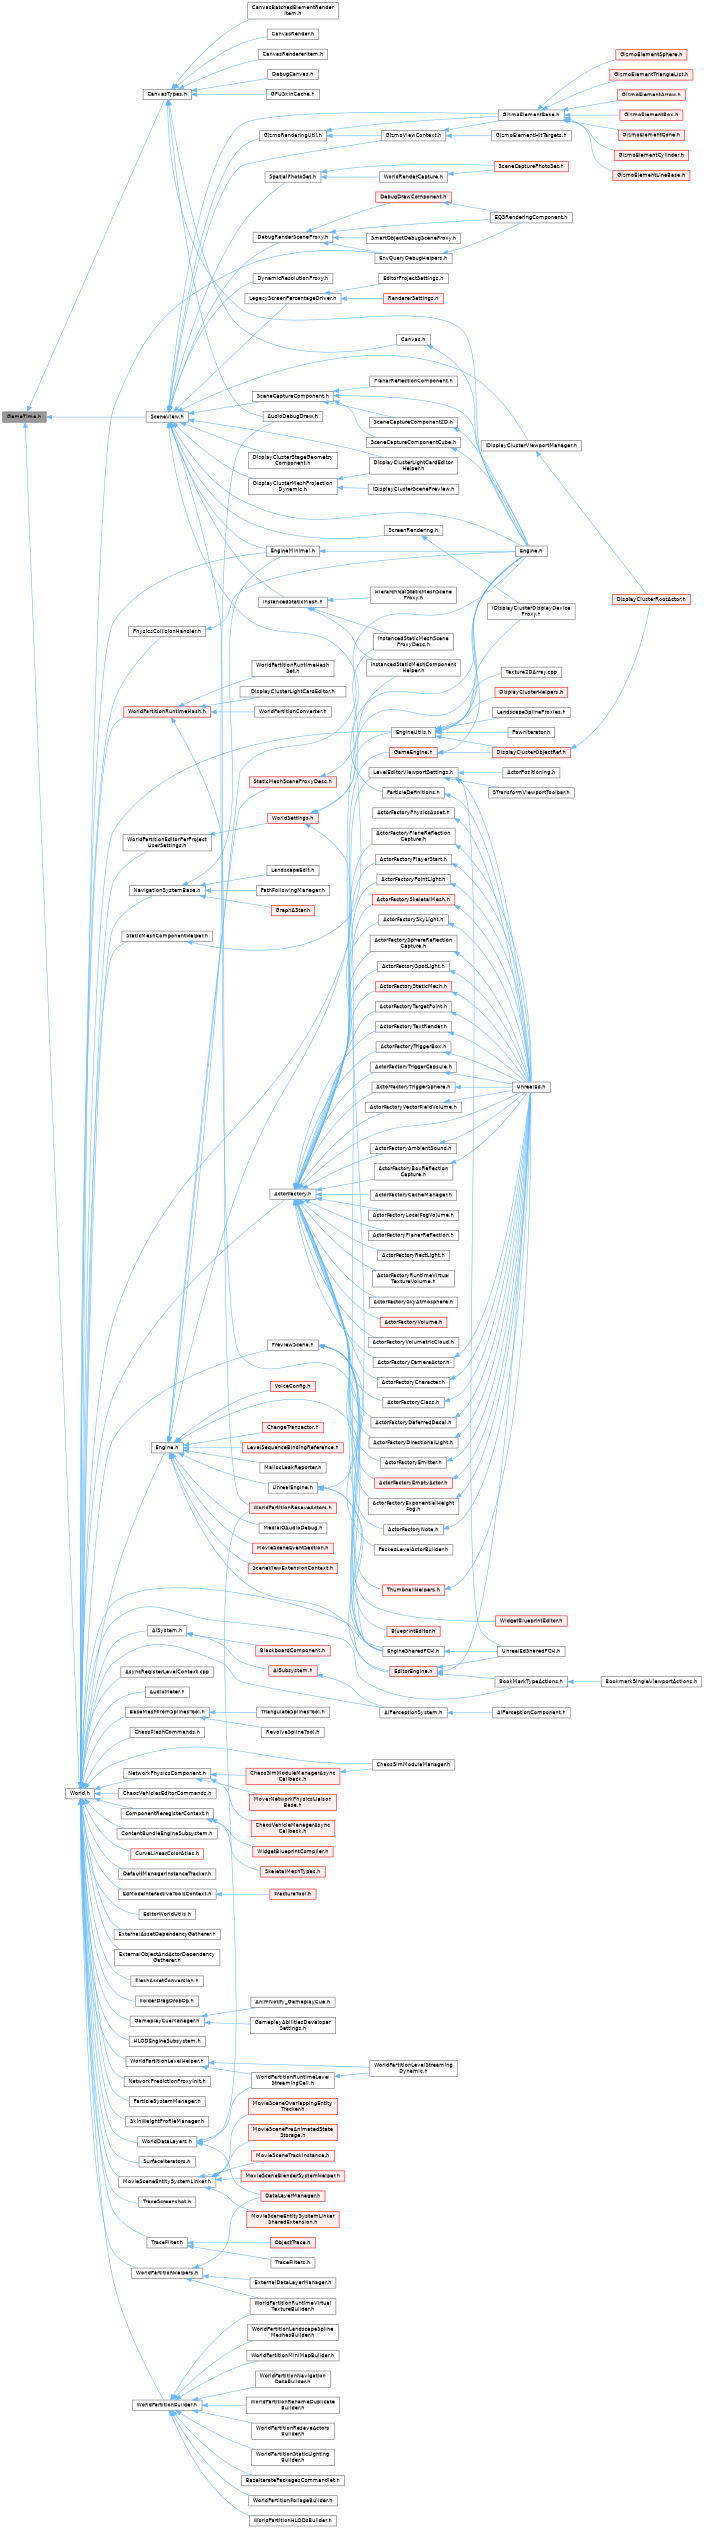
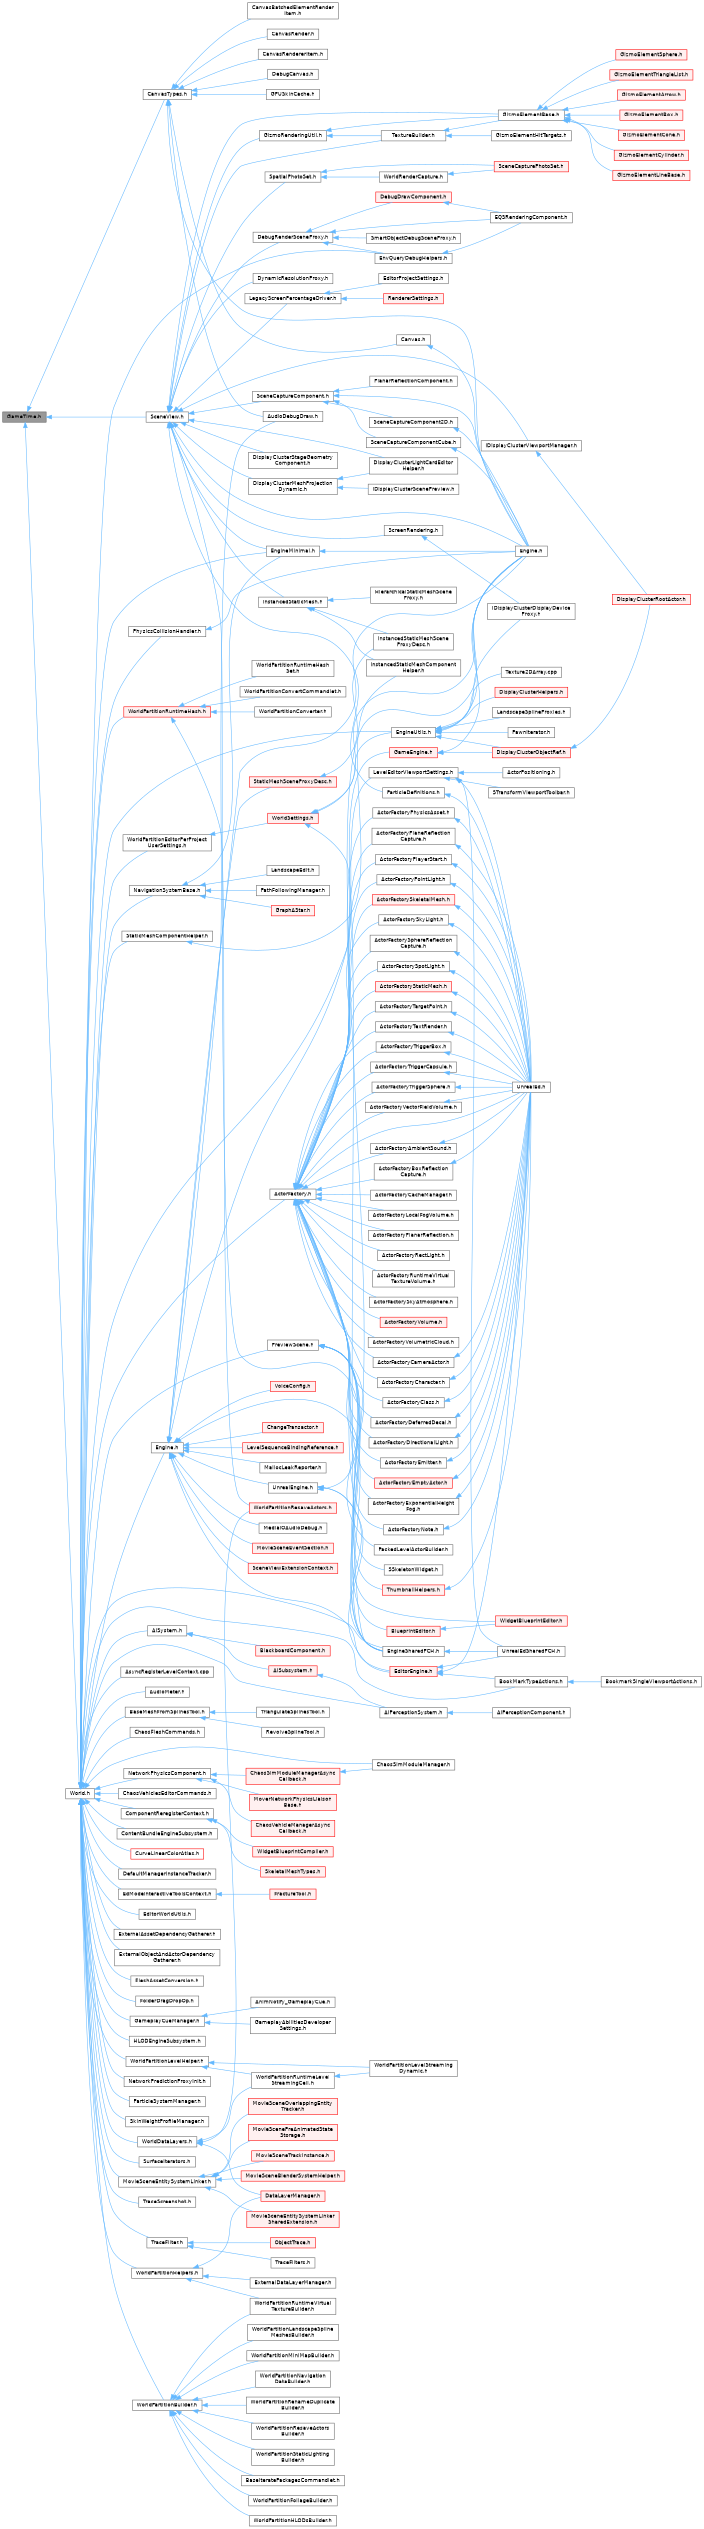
node "GizmoViewContext.h": label "GizmoViewContext.h" -> "TextureBuilder.h"
node "DisplayClusterLightCardEditor.h": label "DisplayClusterLightCardEditor.h" -> "WorldPartitionConvertCommandlet.h"
edge "ActorFactoryPhysicsAsset.h" -> "ActorFactory.h": added
node "SSkeletonWidget.h": added
edge "WidgetBlueprintEditor.h" -> "BlueprintEditor.h": added
